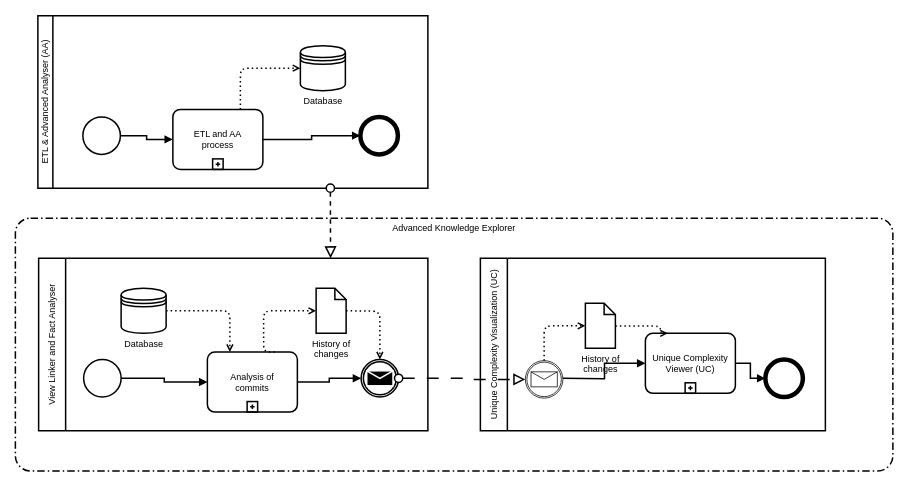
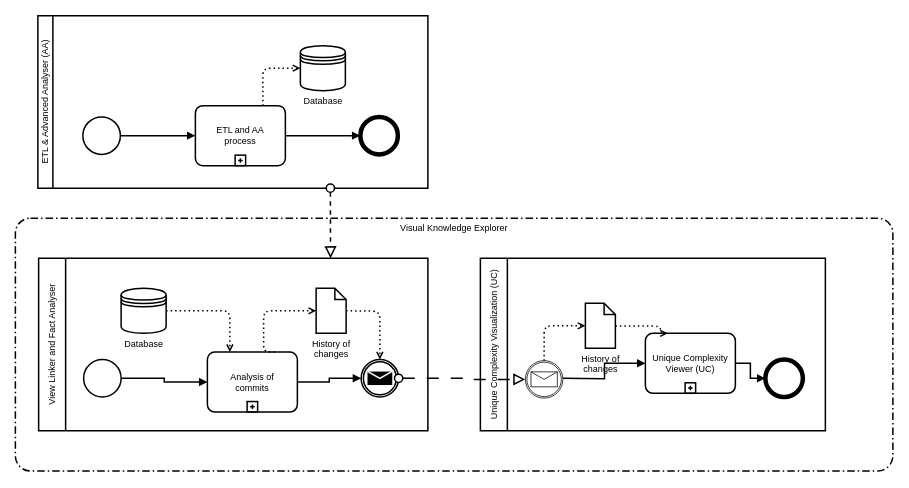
node "ETL and AA process": moved (218, 139) -> (240, 135)
node "Advanced Knowledge Explorer": label "Advanced Knowledge Explorer" -> "Visual Knowledge Explorer"
